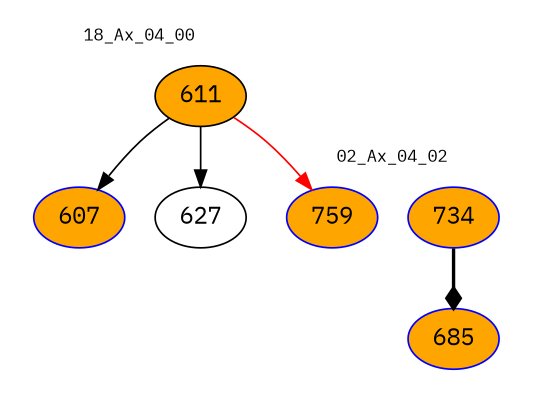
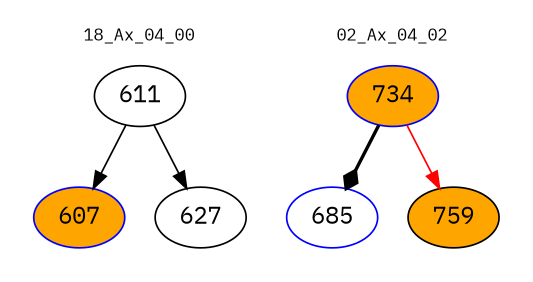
node "611": fillcolor orange -> white
edge "611" -> "759": now "734" -> "759"
node "759": color blue -> black
node "685": fillcolor orange -> white
